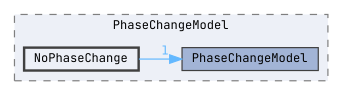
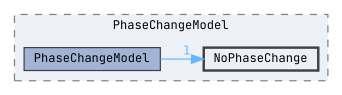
edge "NoPhaseChange" -> "PhaseChangeModel": reversed
